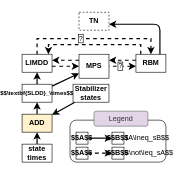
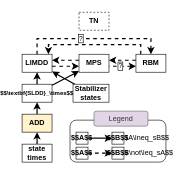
edge "RBM" -> "TN": removed
node "MPS": size 30x24 -> 30x18
edge "Stabilizer states" -> "ADD": now "Stabilizer states" -> "LIMDD"
